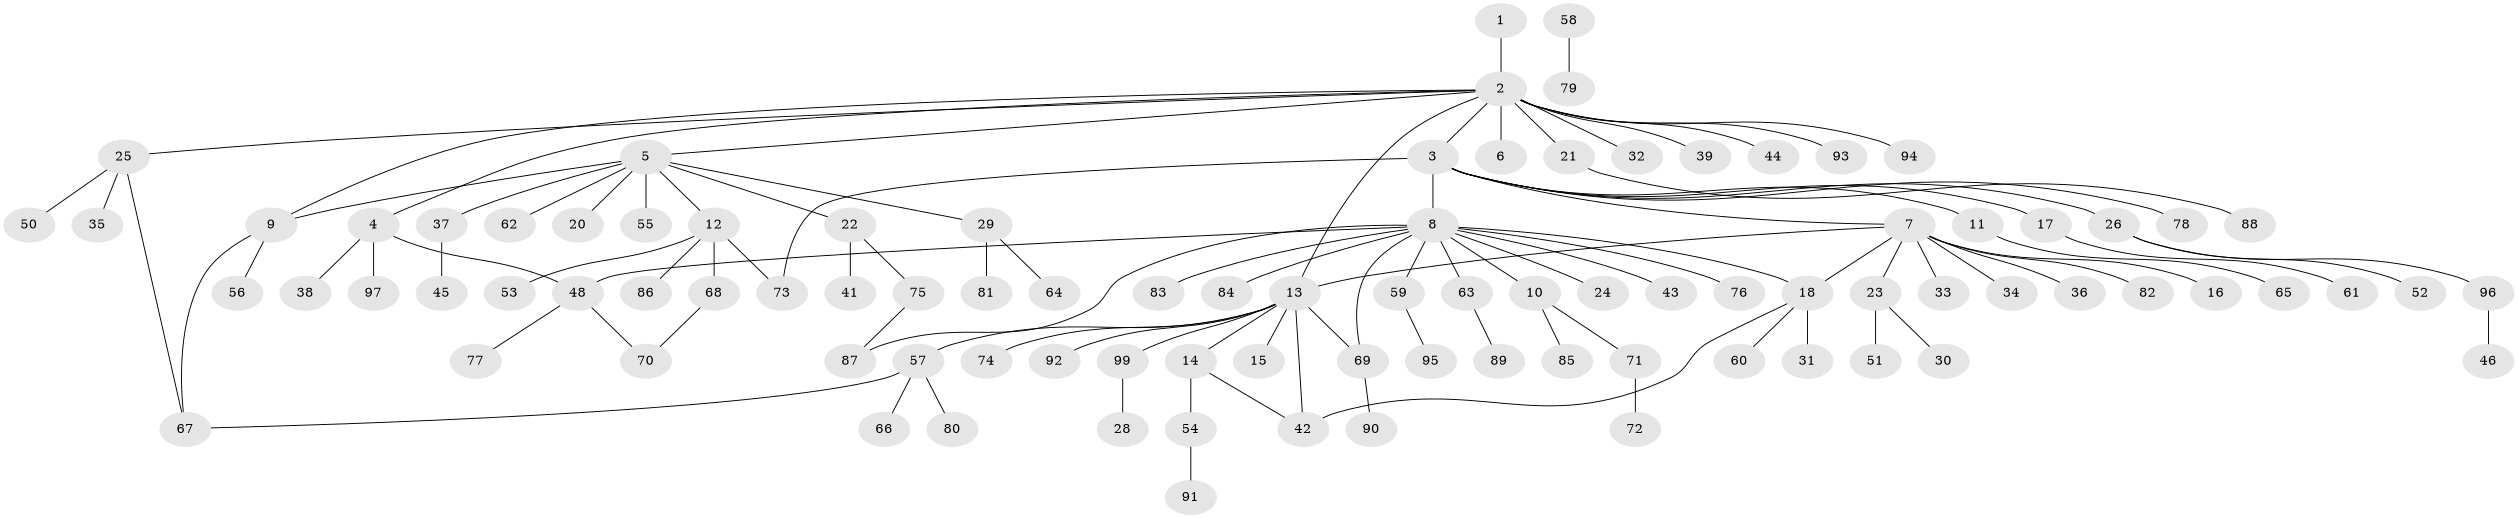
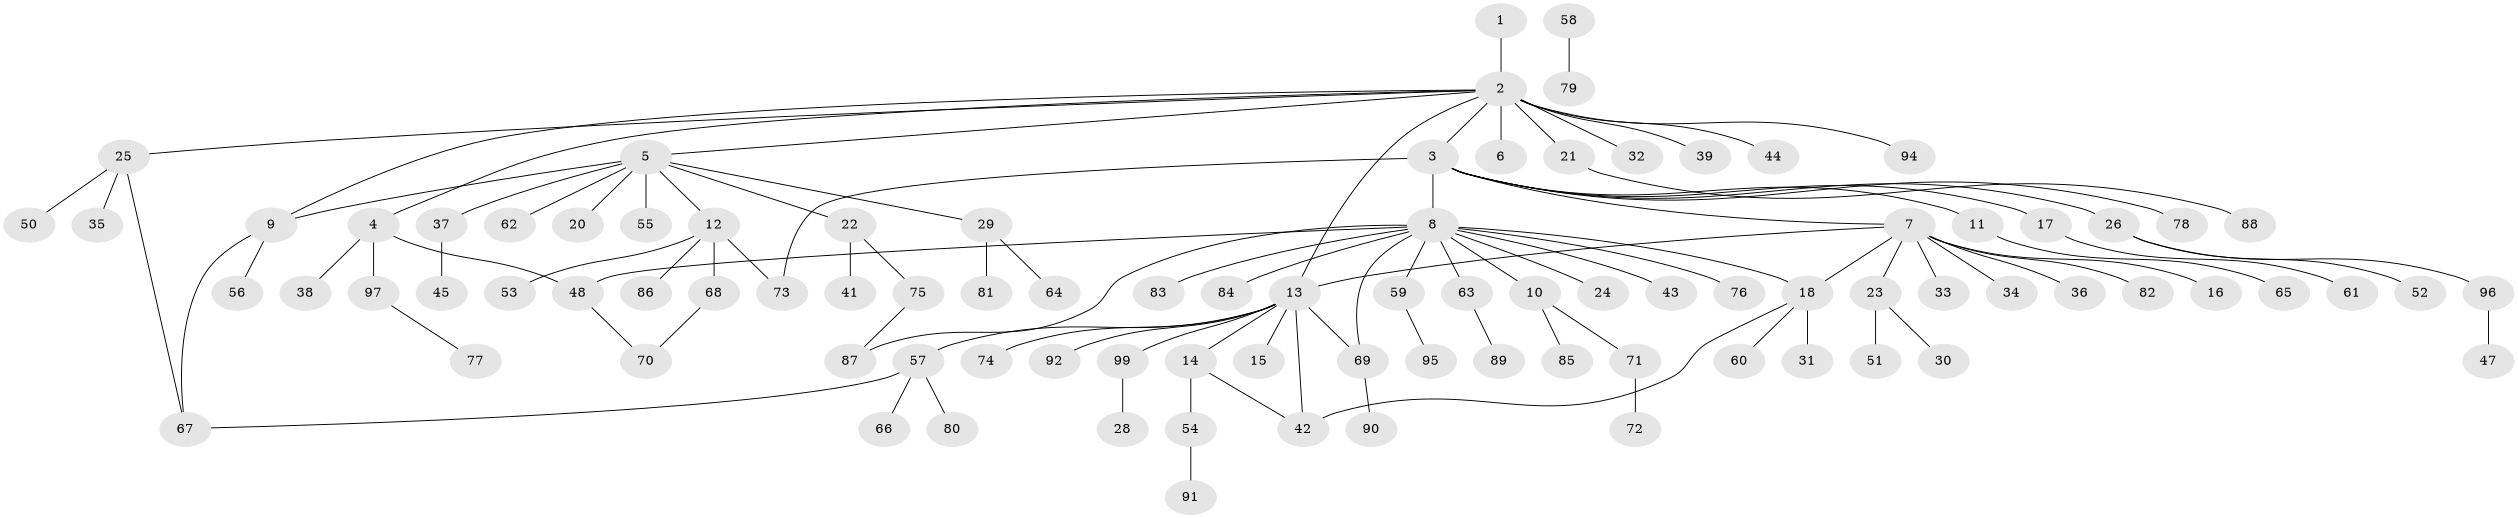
node "93": removed
edge "48" -- "77": now "97" -- "77"
node "46": label "46" -> "47"
